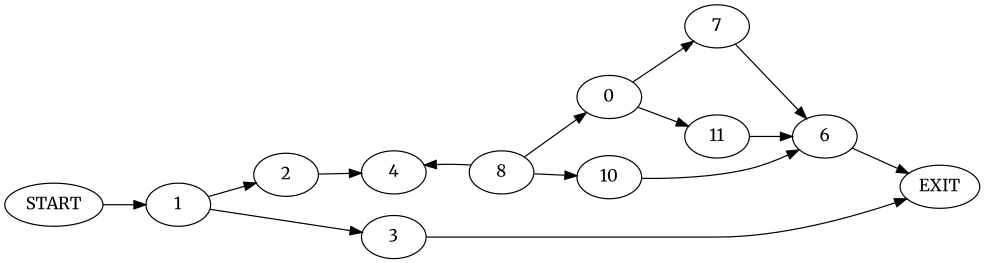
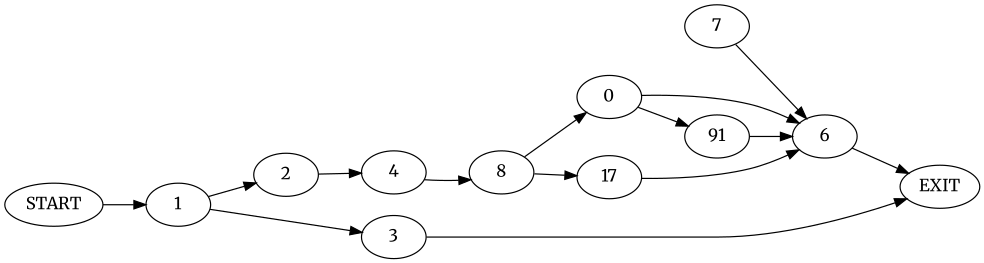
edge "0" -> "7": now "0" -> "6"
node "11": label "11" -> "91"
edge "8" -> "4": reversed
node "10": label "10" -> "17"
